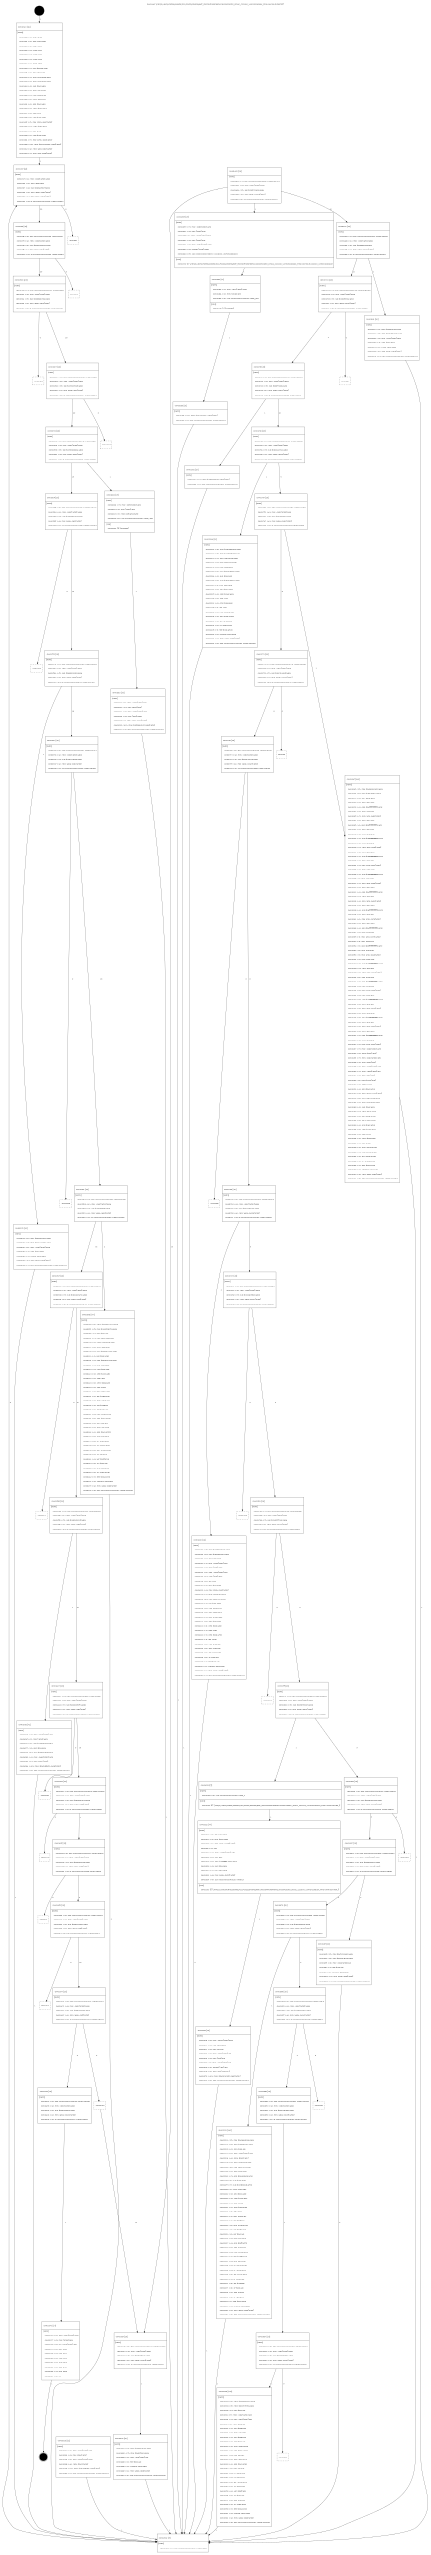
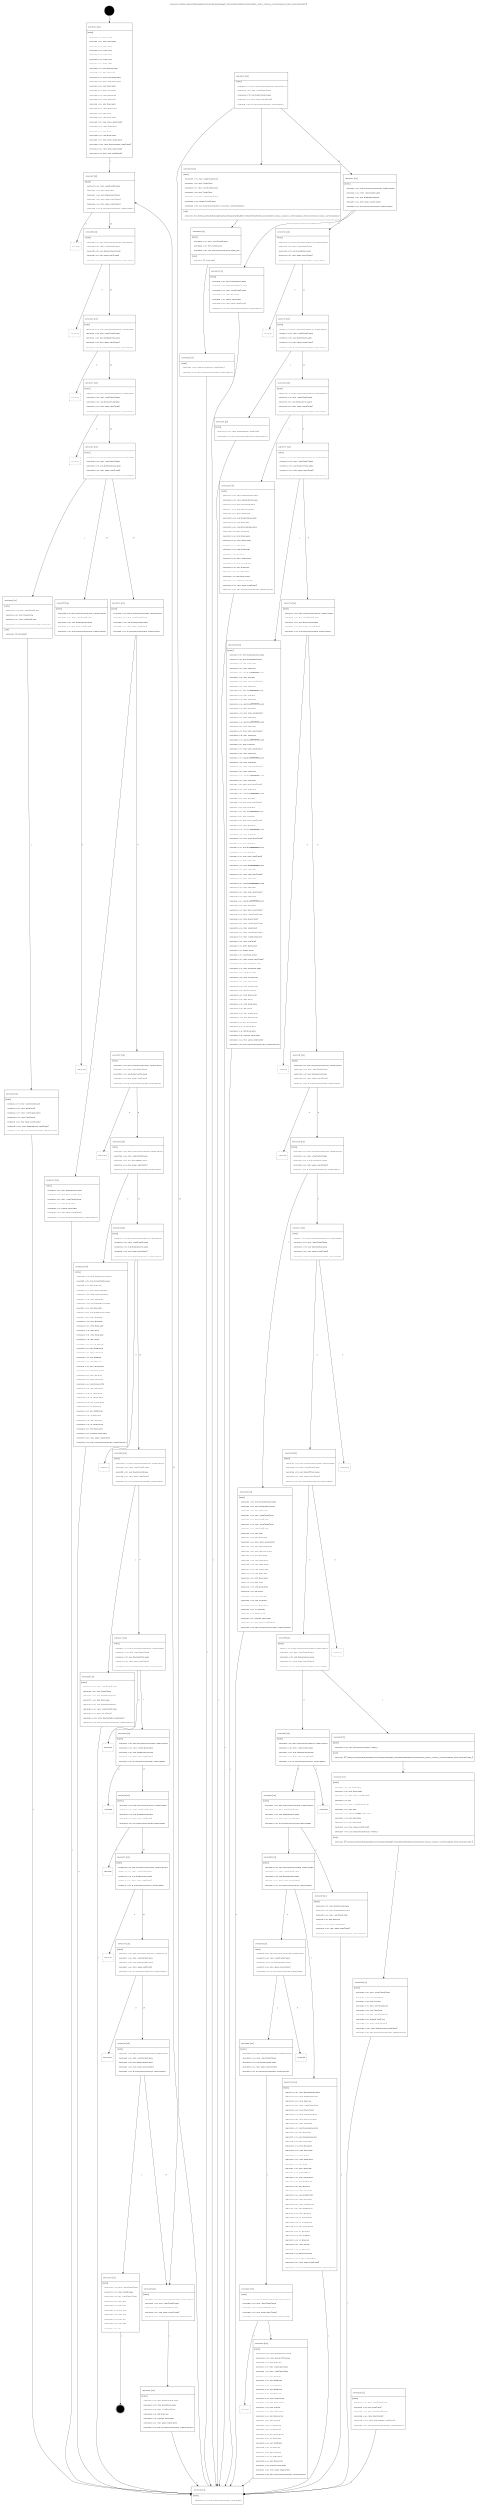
edge "0x40155f [28]" -> "0x40157b [28]": now "0x401543 [28]" -> "0x40157b [28]"
edge "0x402007" -> "0x4016af [28]": now "0x401693 [28]" -> "0x4016af [28]"
